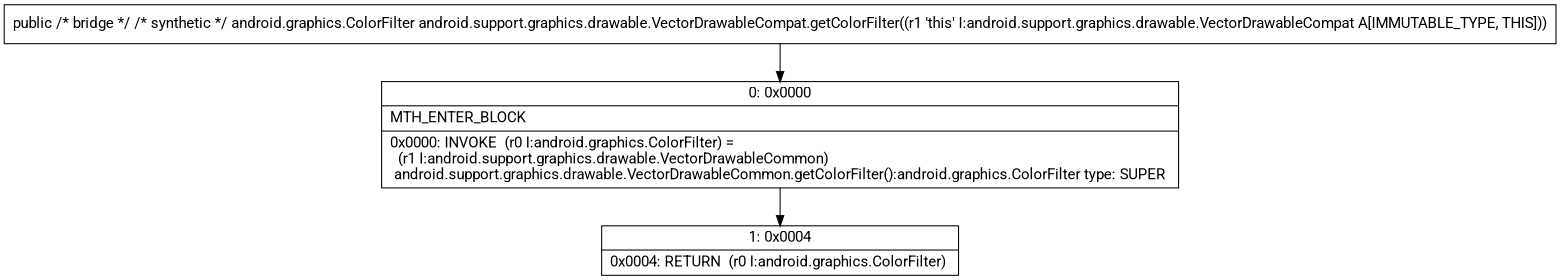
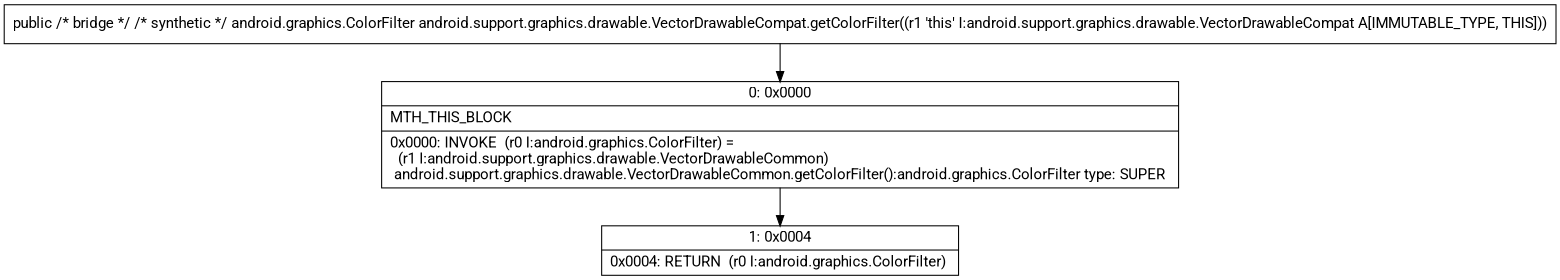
node "0: 0x0000": text "MTH_ENTER_BLOCK" -> "MTH_THIS_BLOCK"
